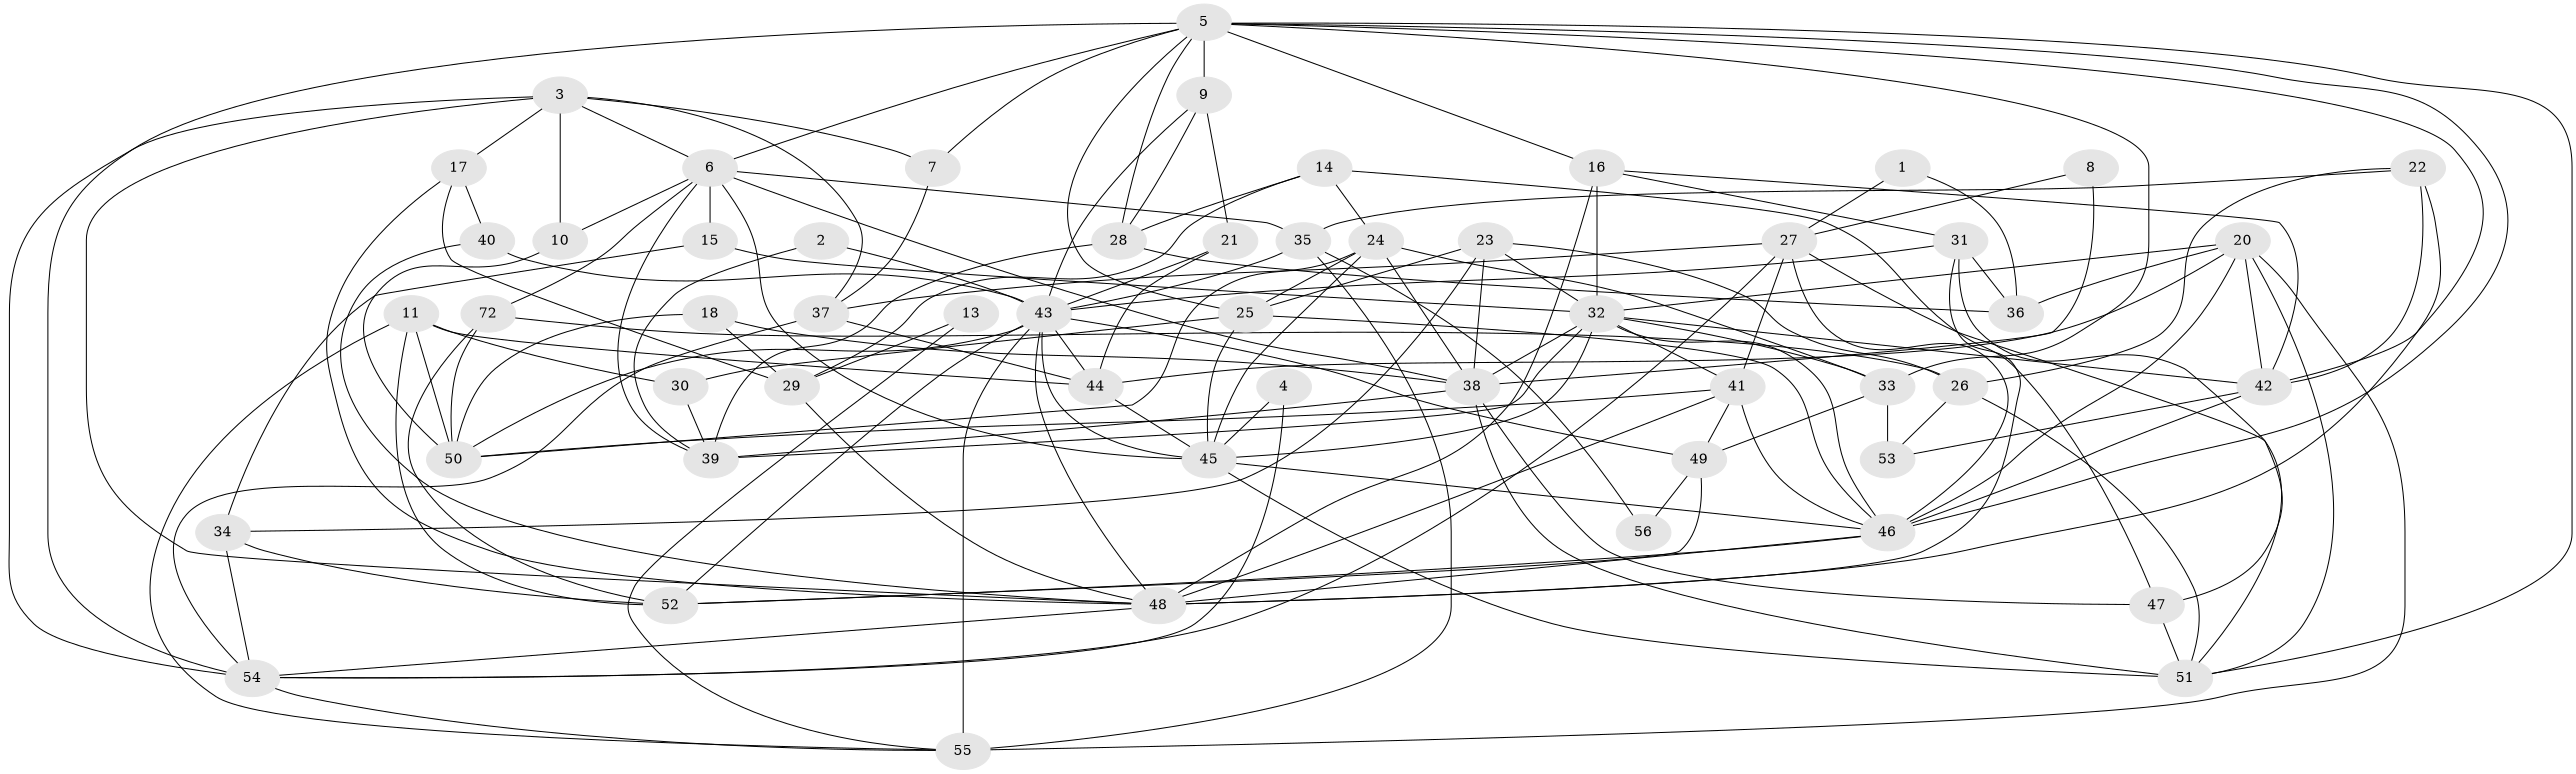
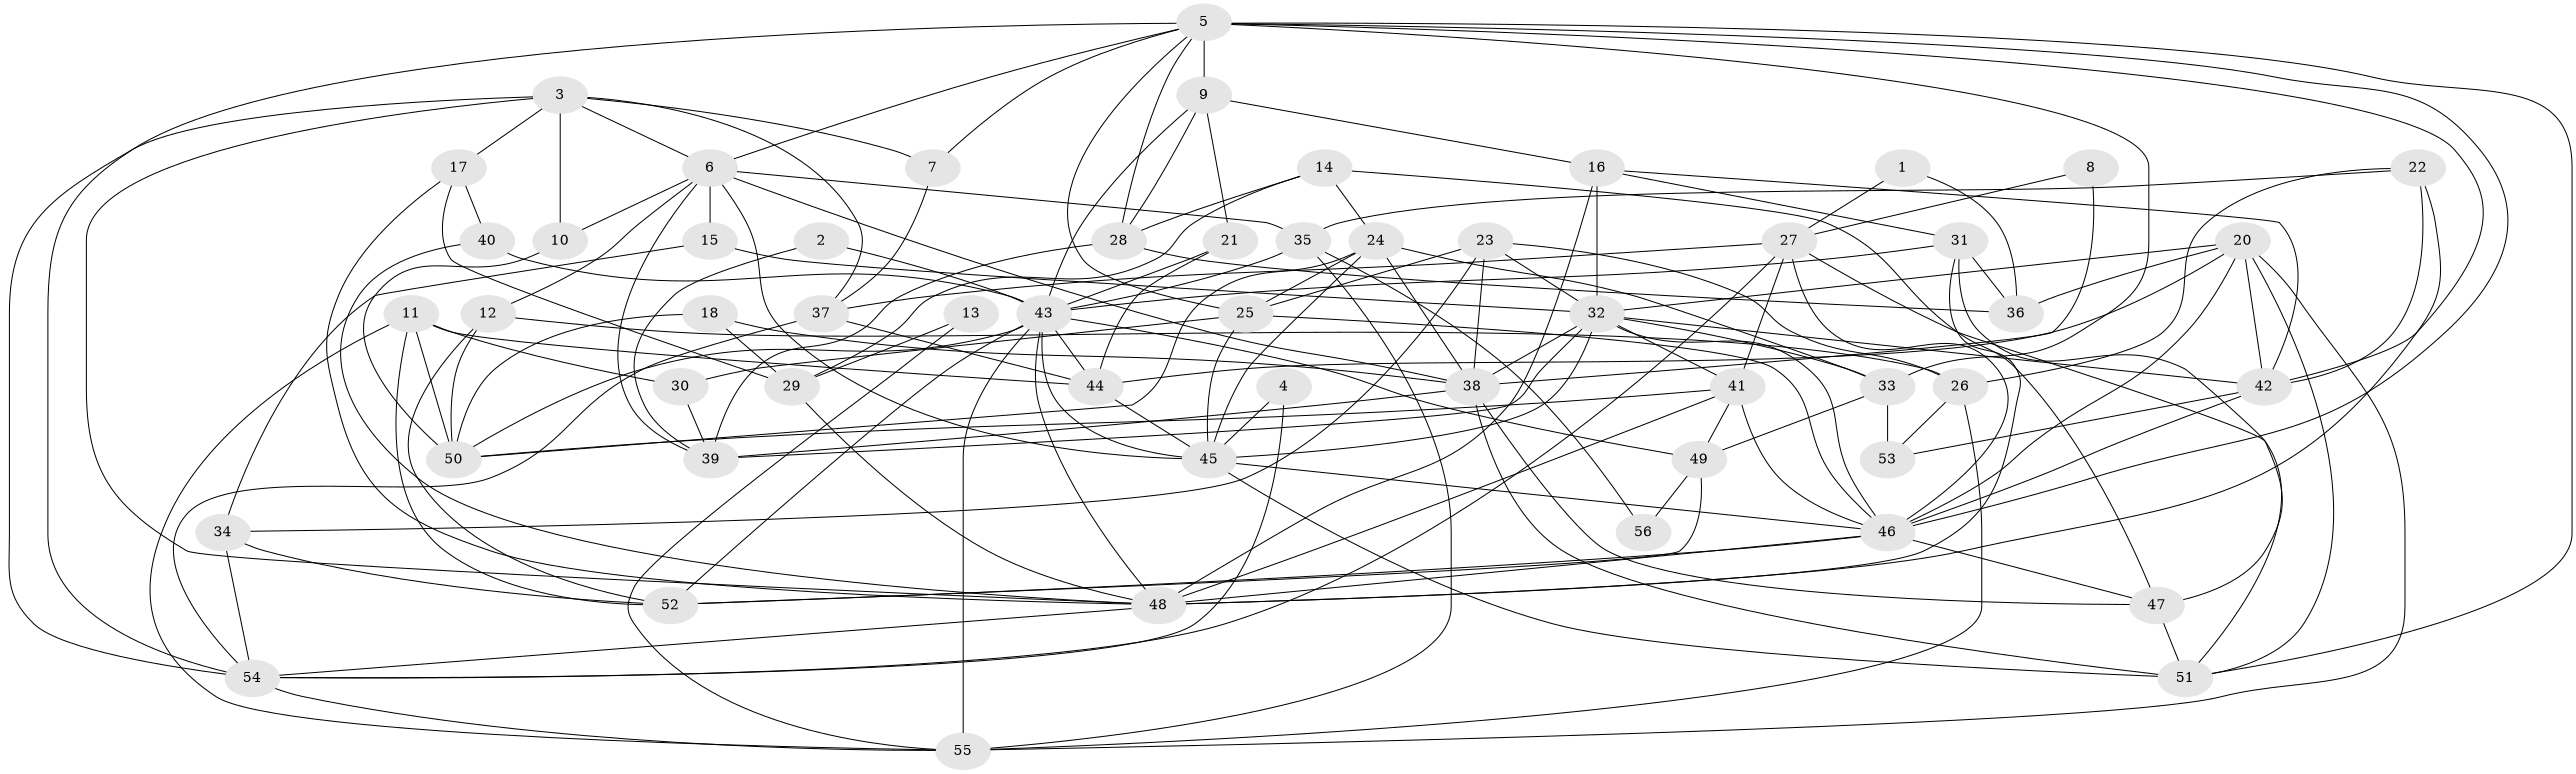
edge "5" -- "16": now "9" -- "16"
node "72": label "72" -> "12"
edge "26" -- "51": now "26" -- "55"
edge "46" -- "47": added
